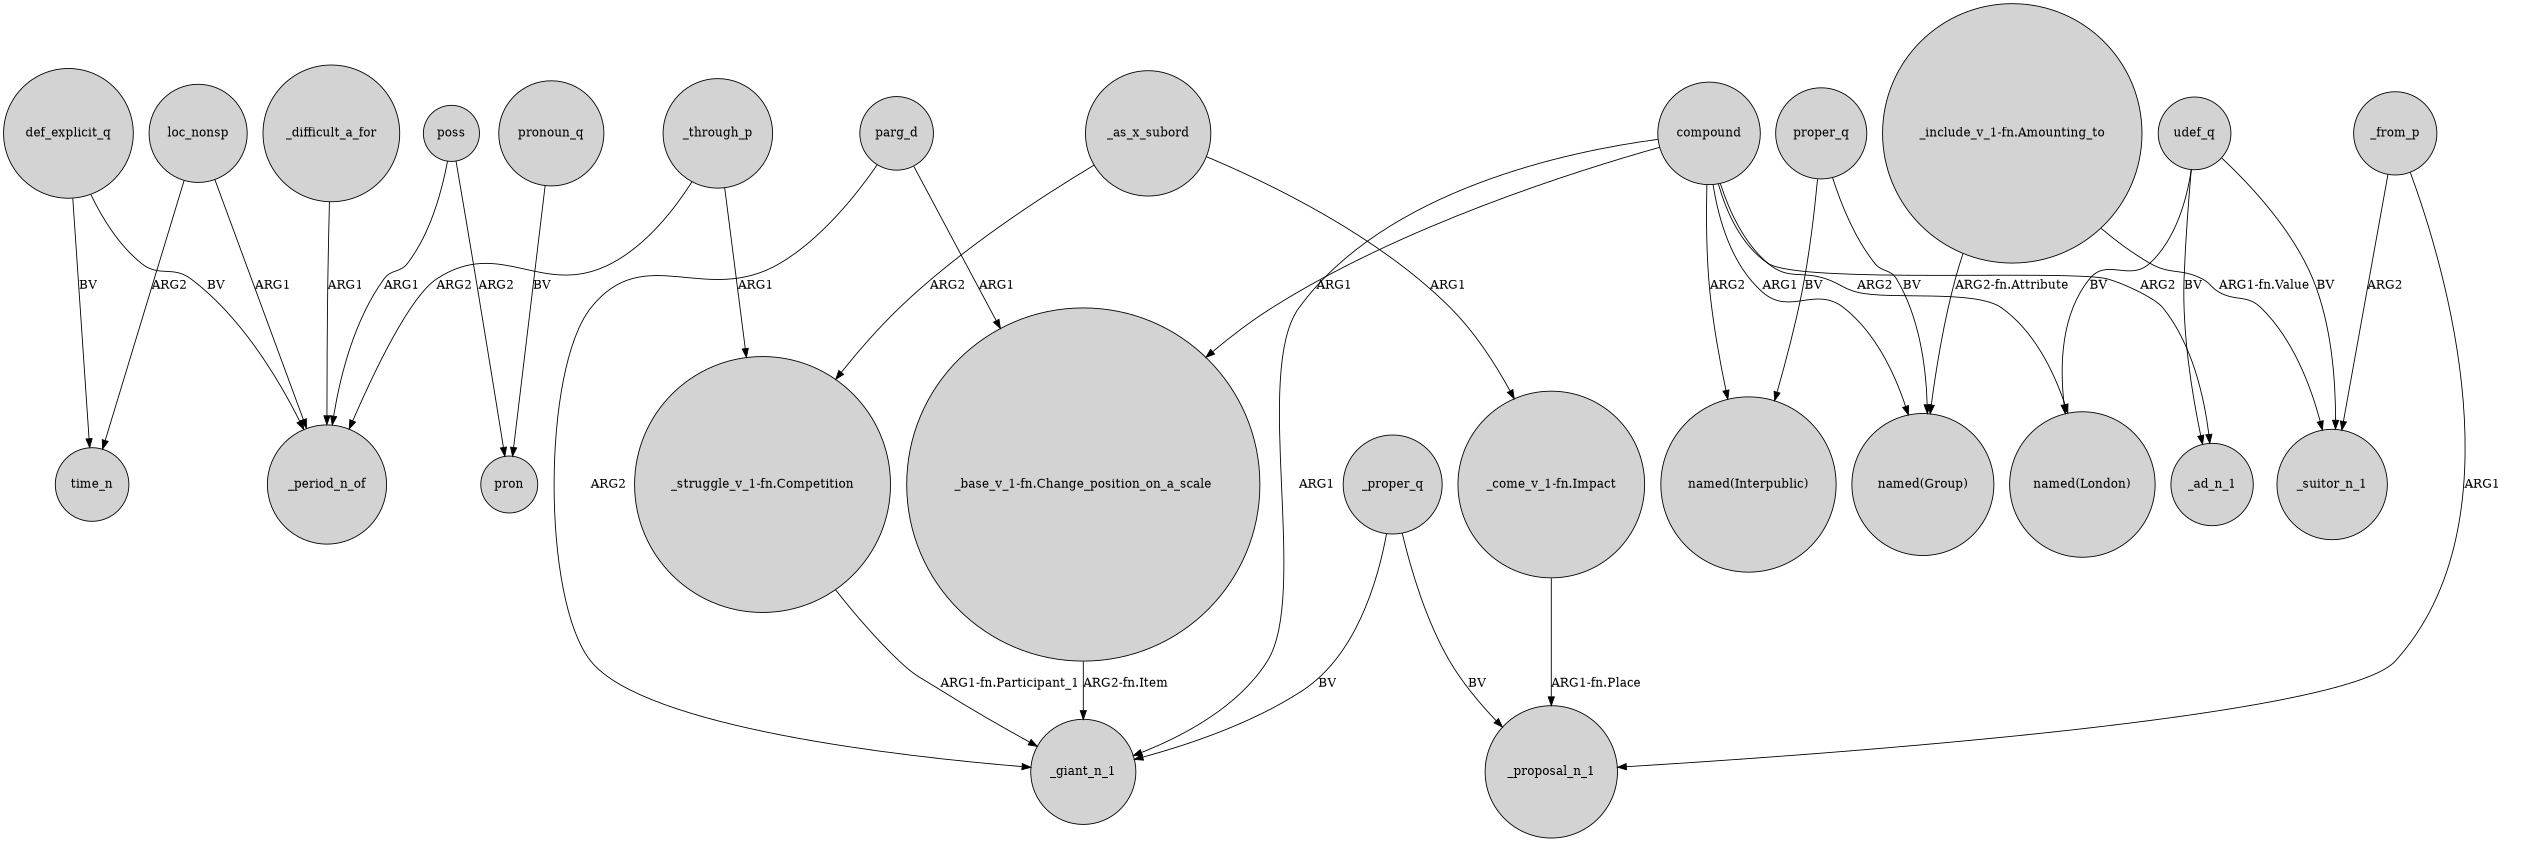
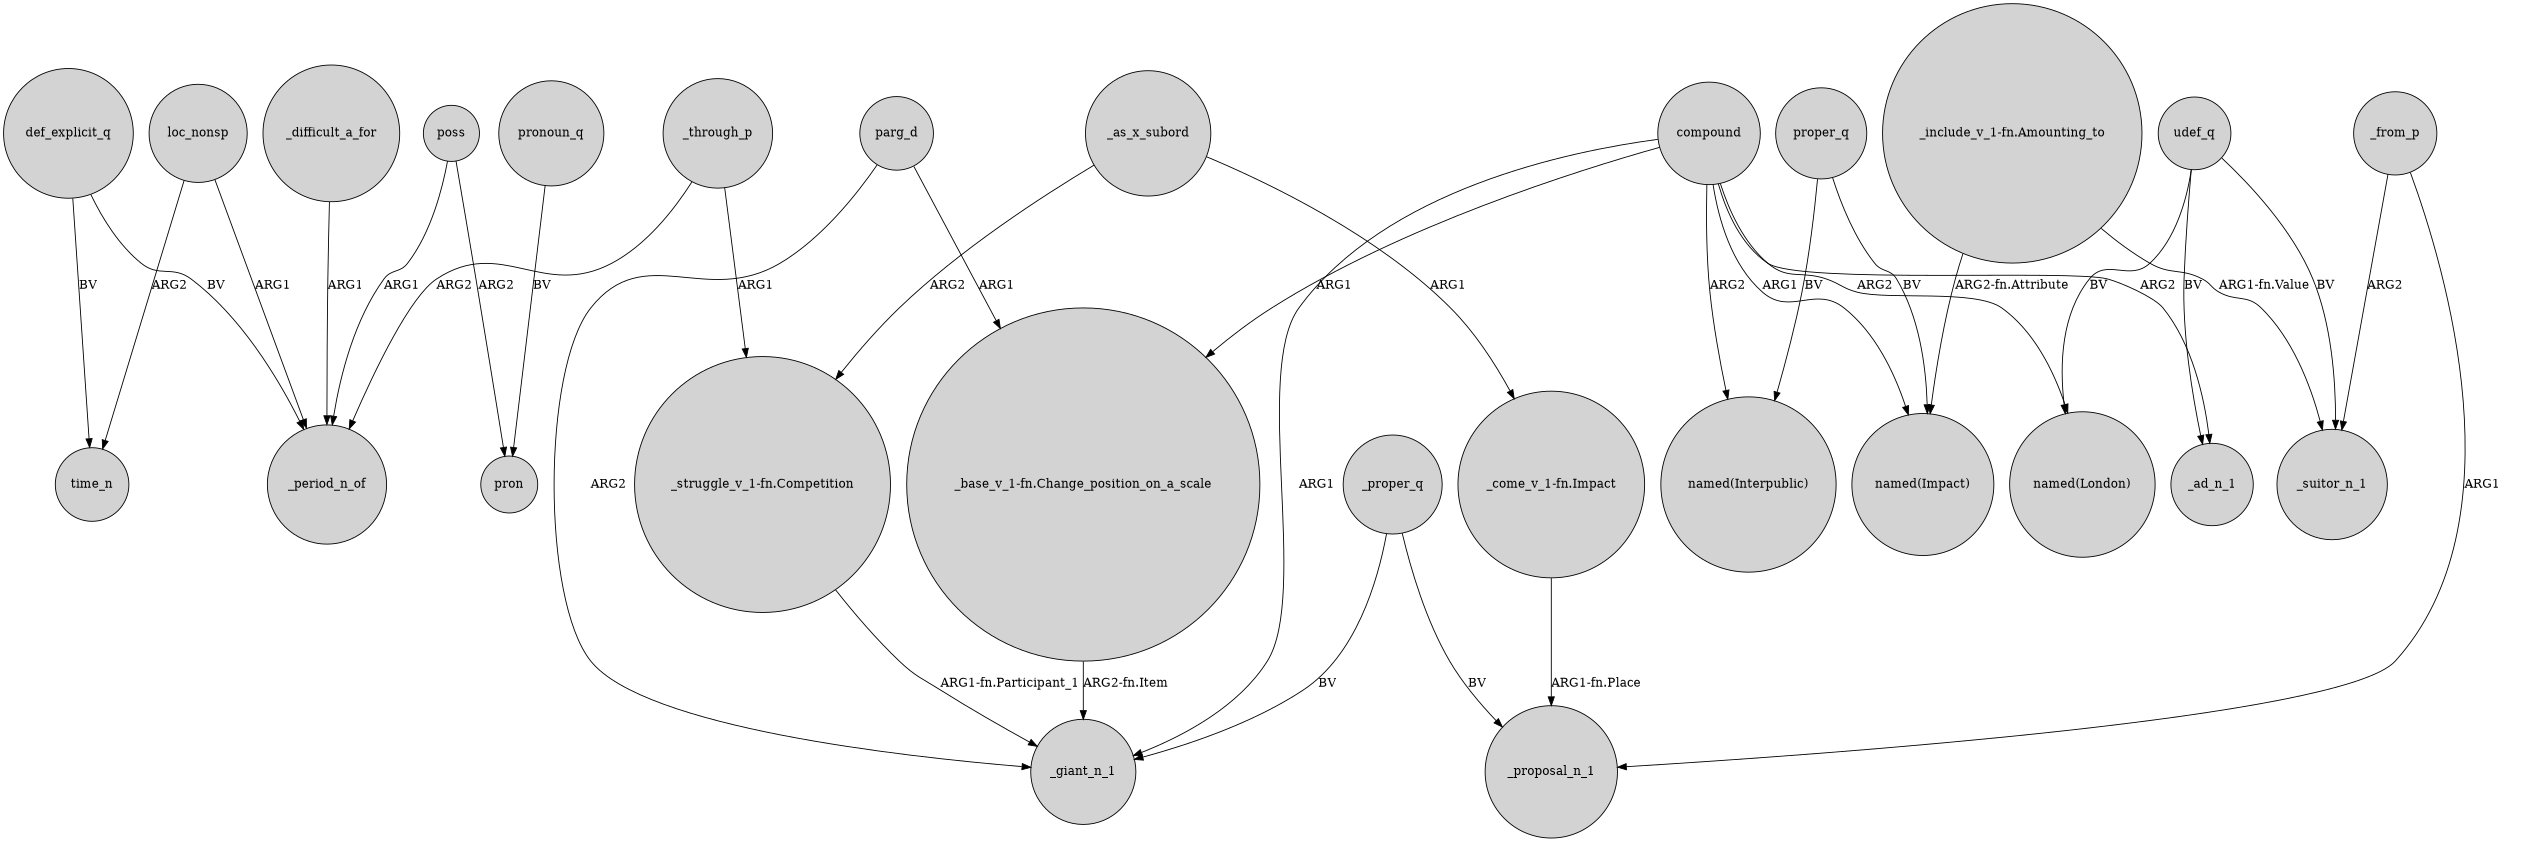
node "named(Group)": label "named(Group)" -> "named(Impact)"
